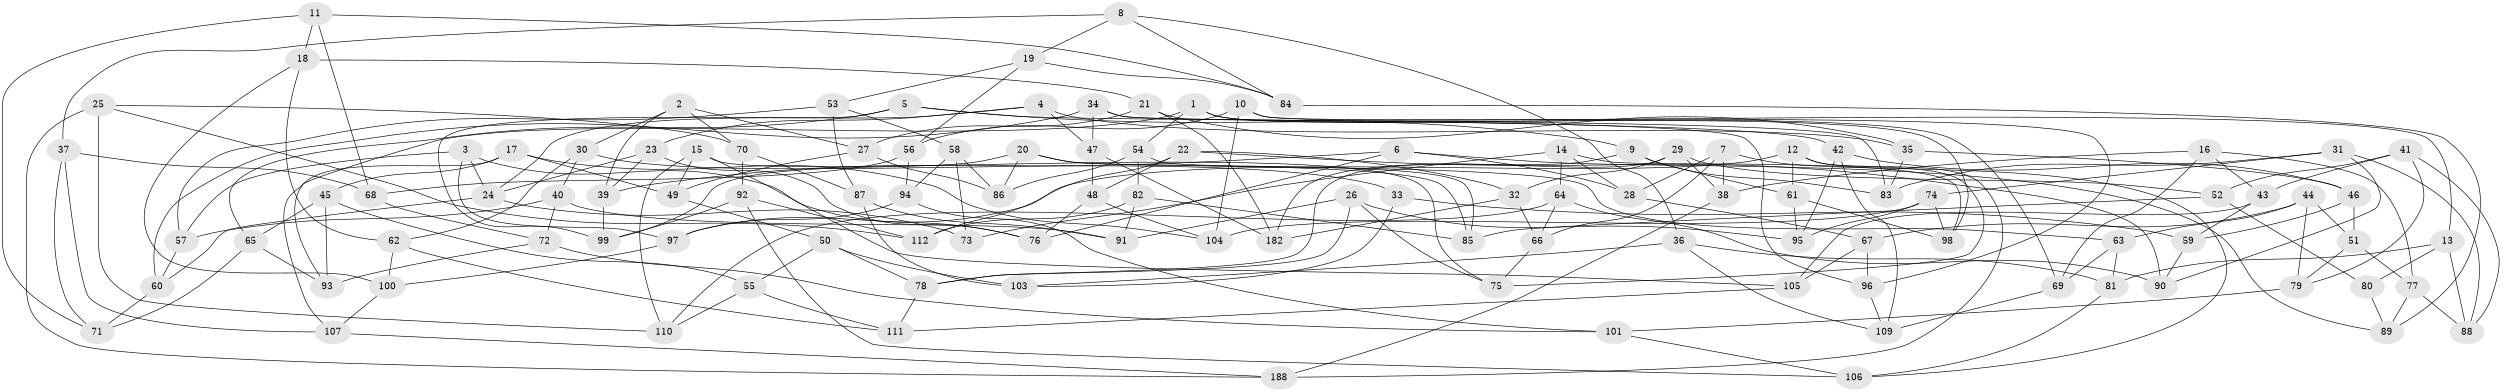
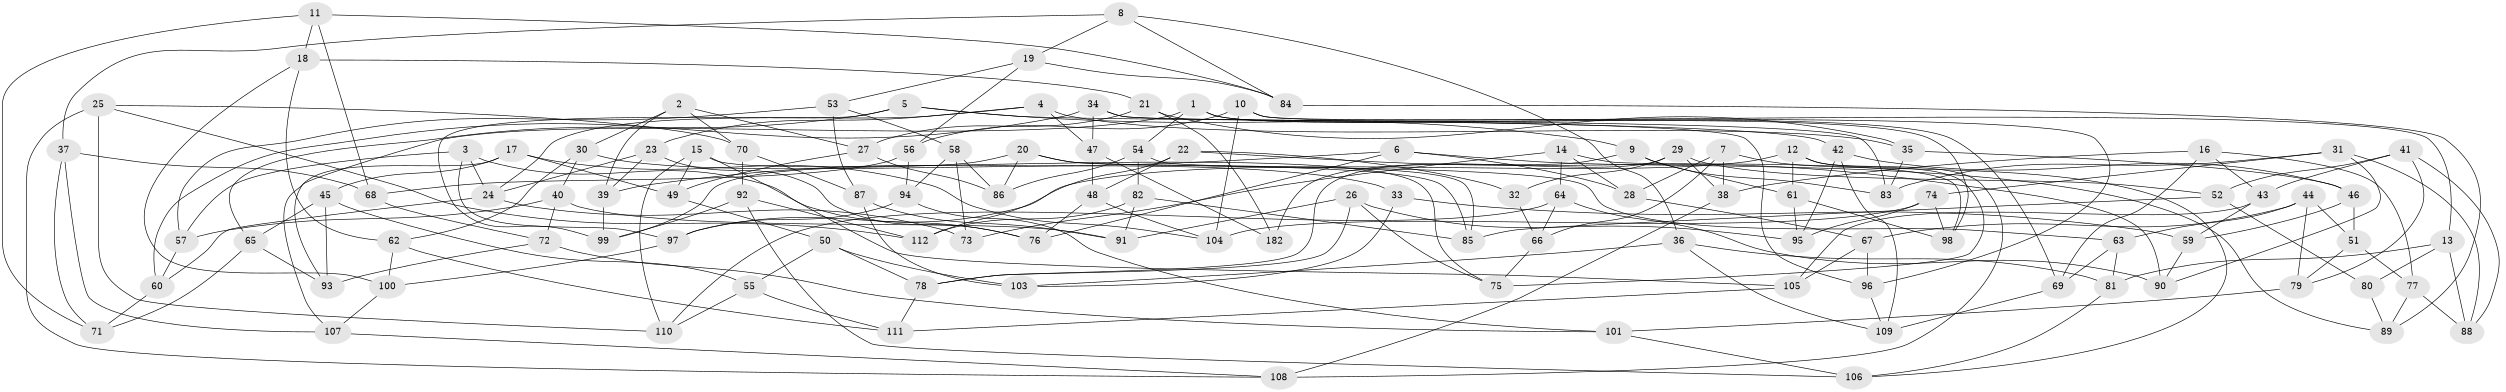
edge "32" -- "182": removed
node "188": label "188" -> "108"
